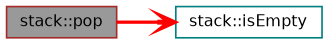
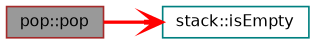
node "stack::pop": label "stack::pop" -> "pop::pop"
